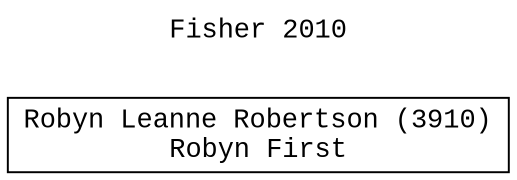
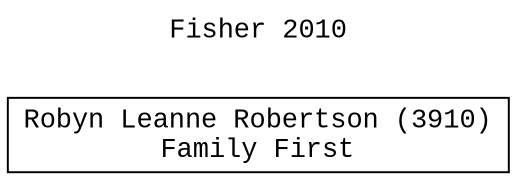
node "Robyn Leanne Robertson (3910) Robyn First": label "Robyn Leanne Robertson (3910) Robyn First" -> "Robyn Leanne Robertson (3910) Family First"
